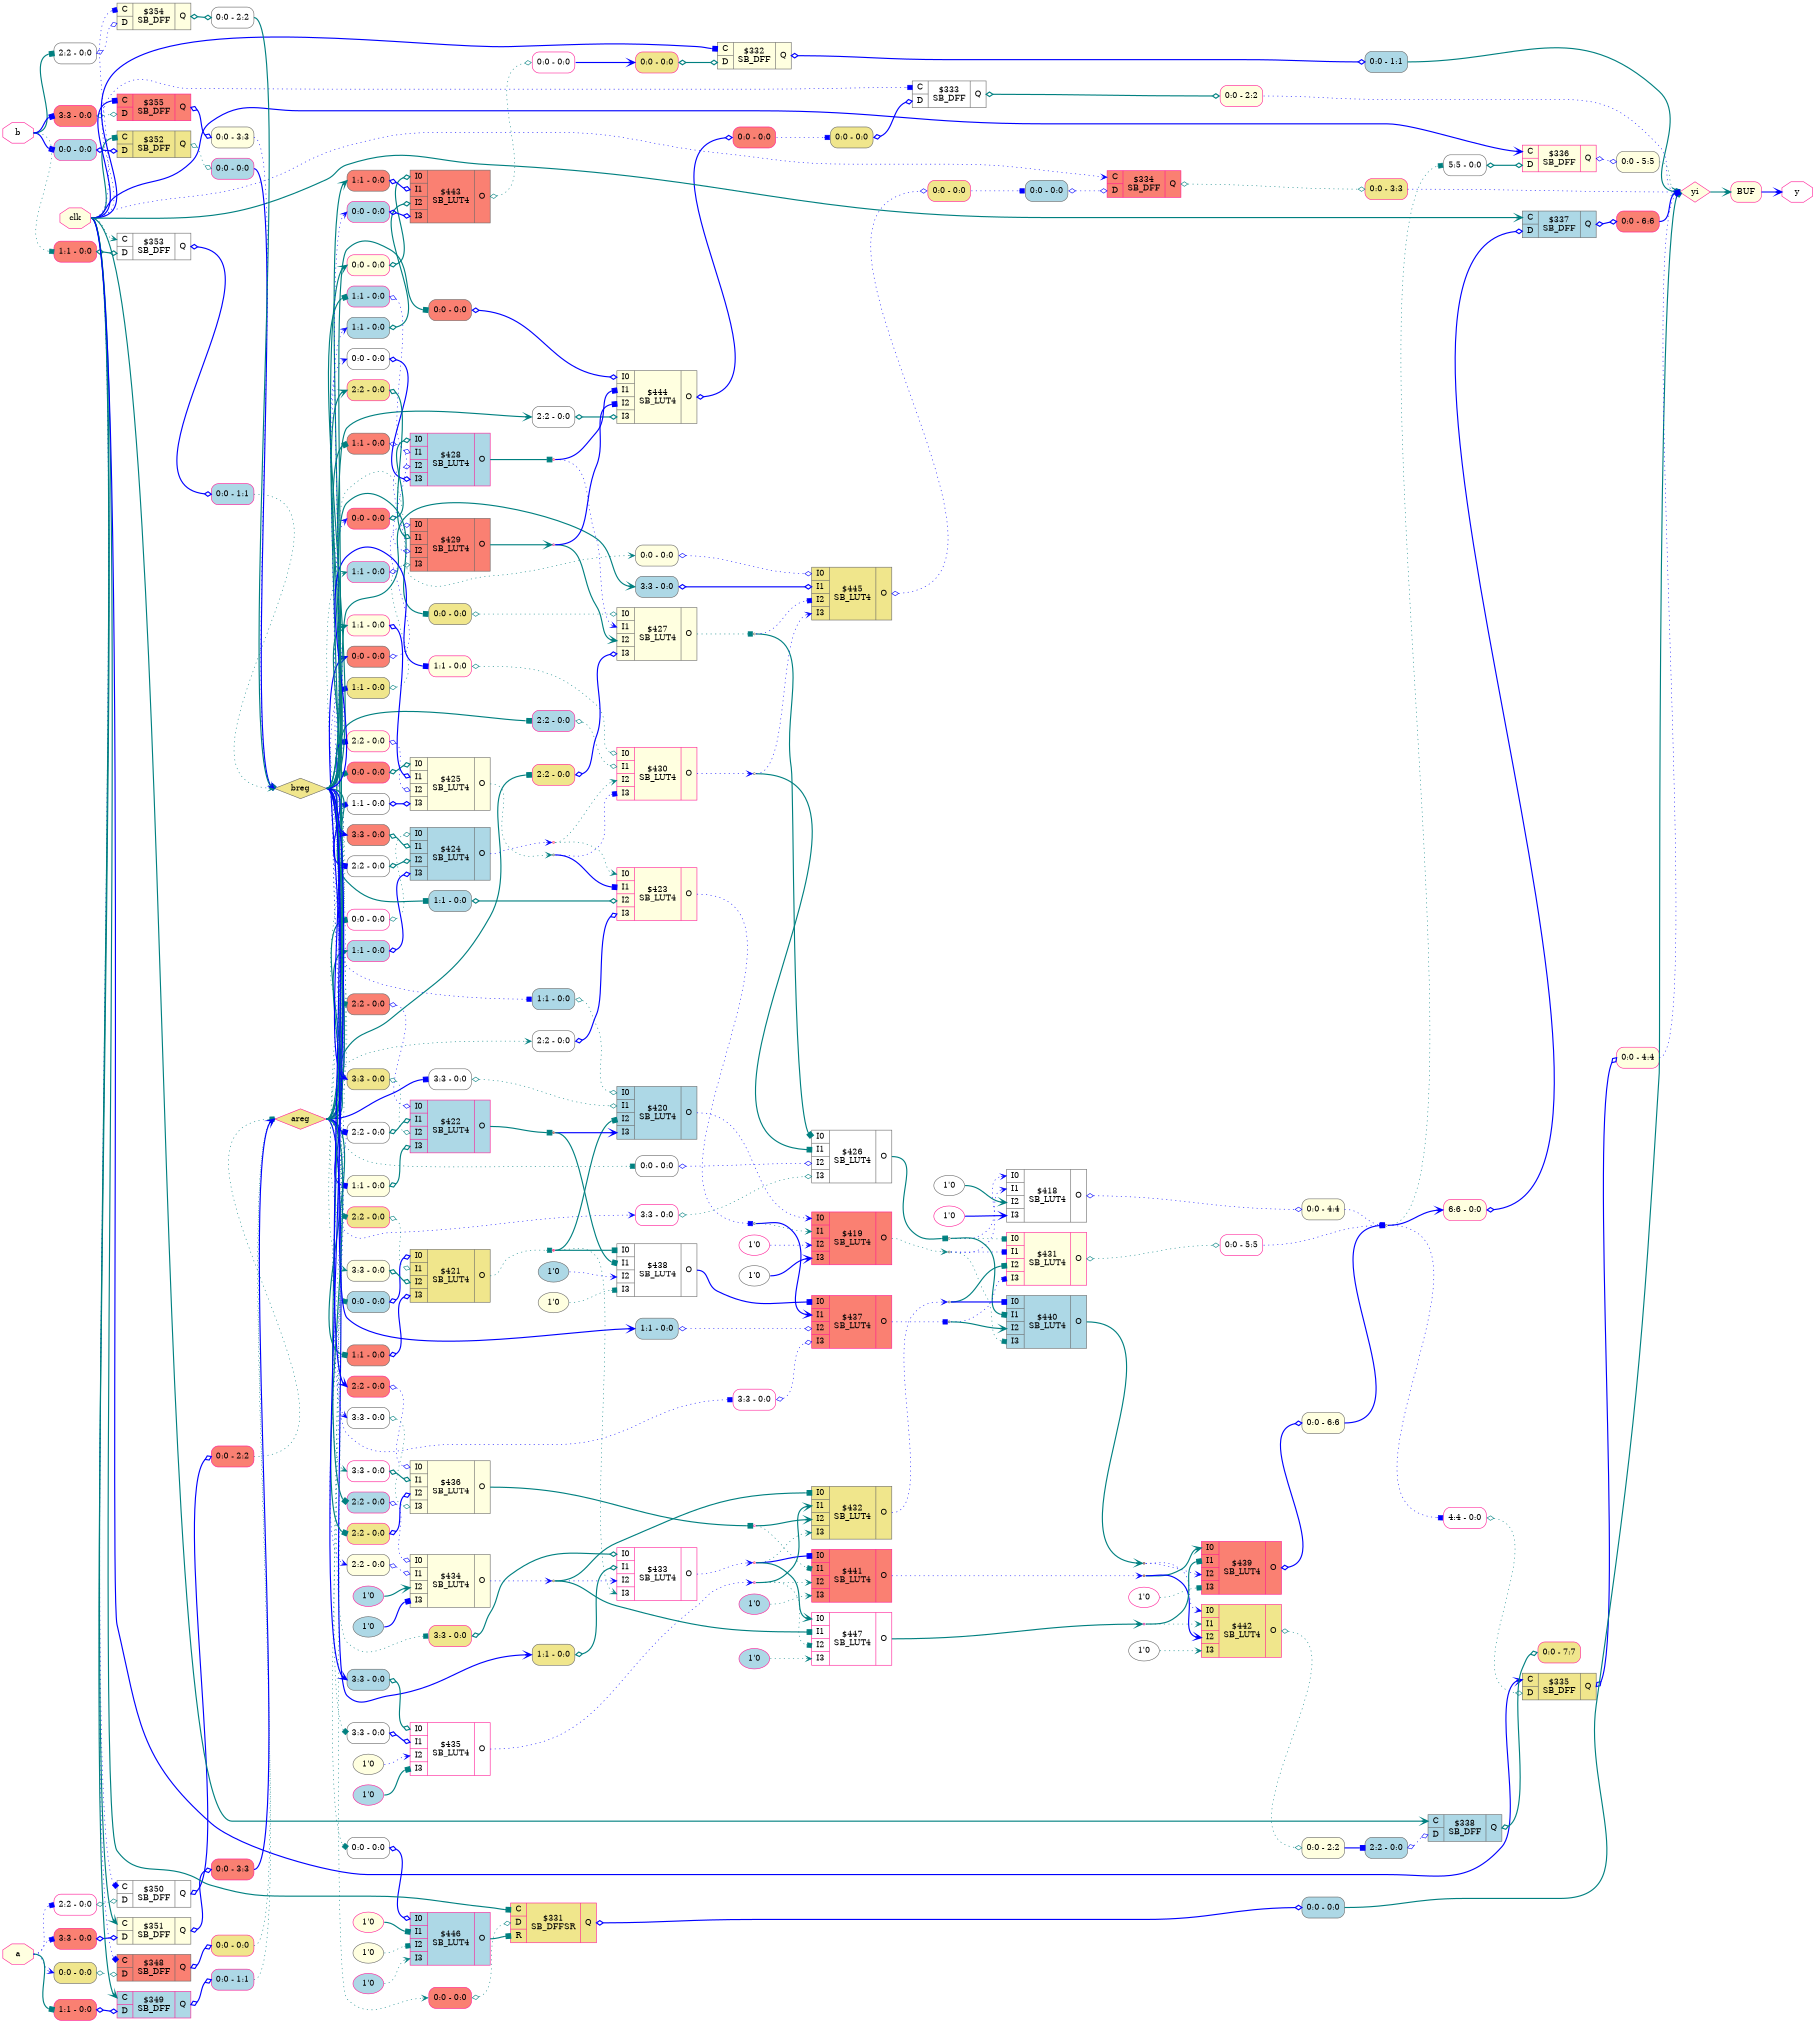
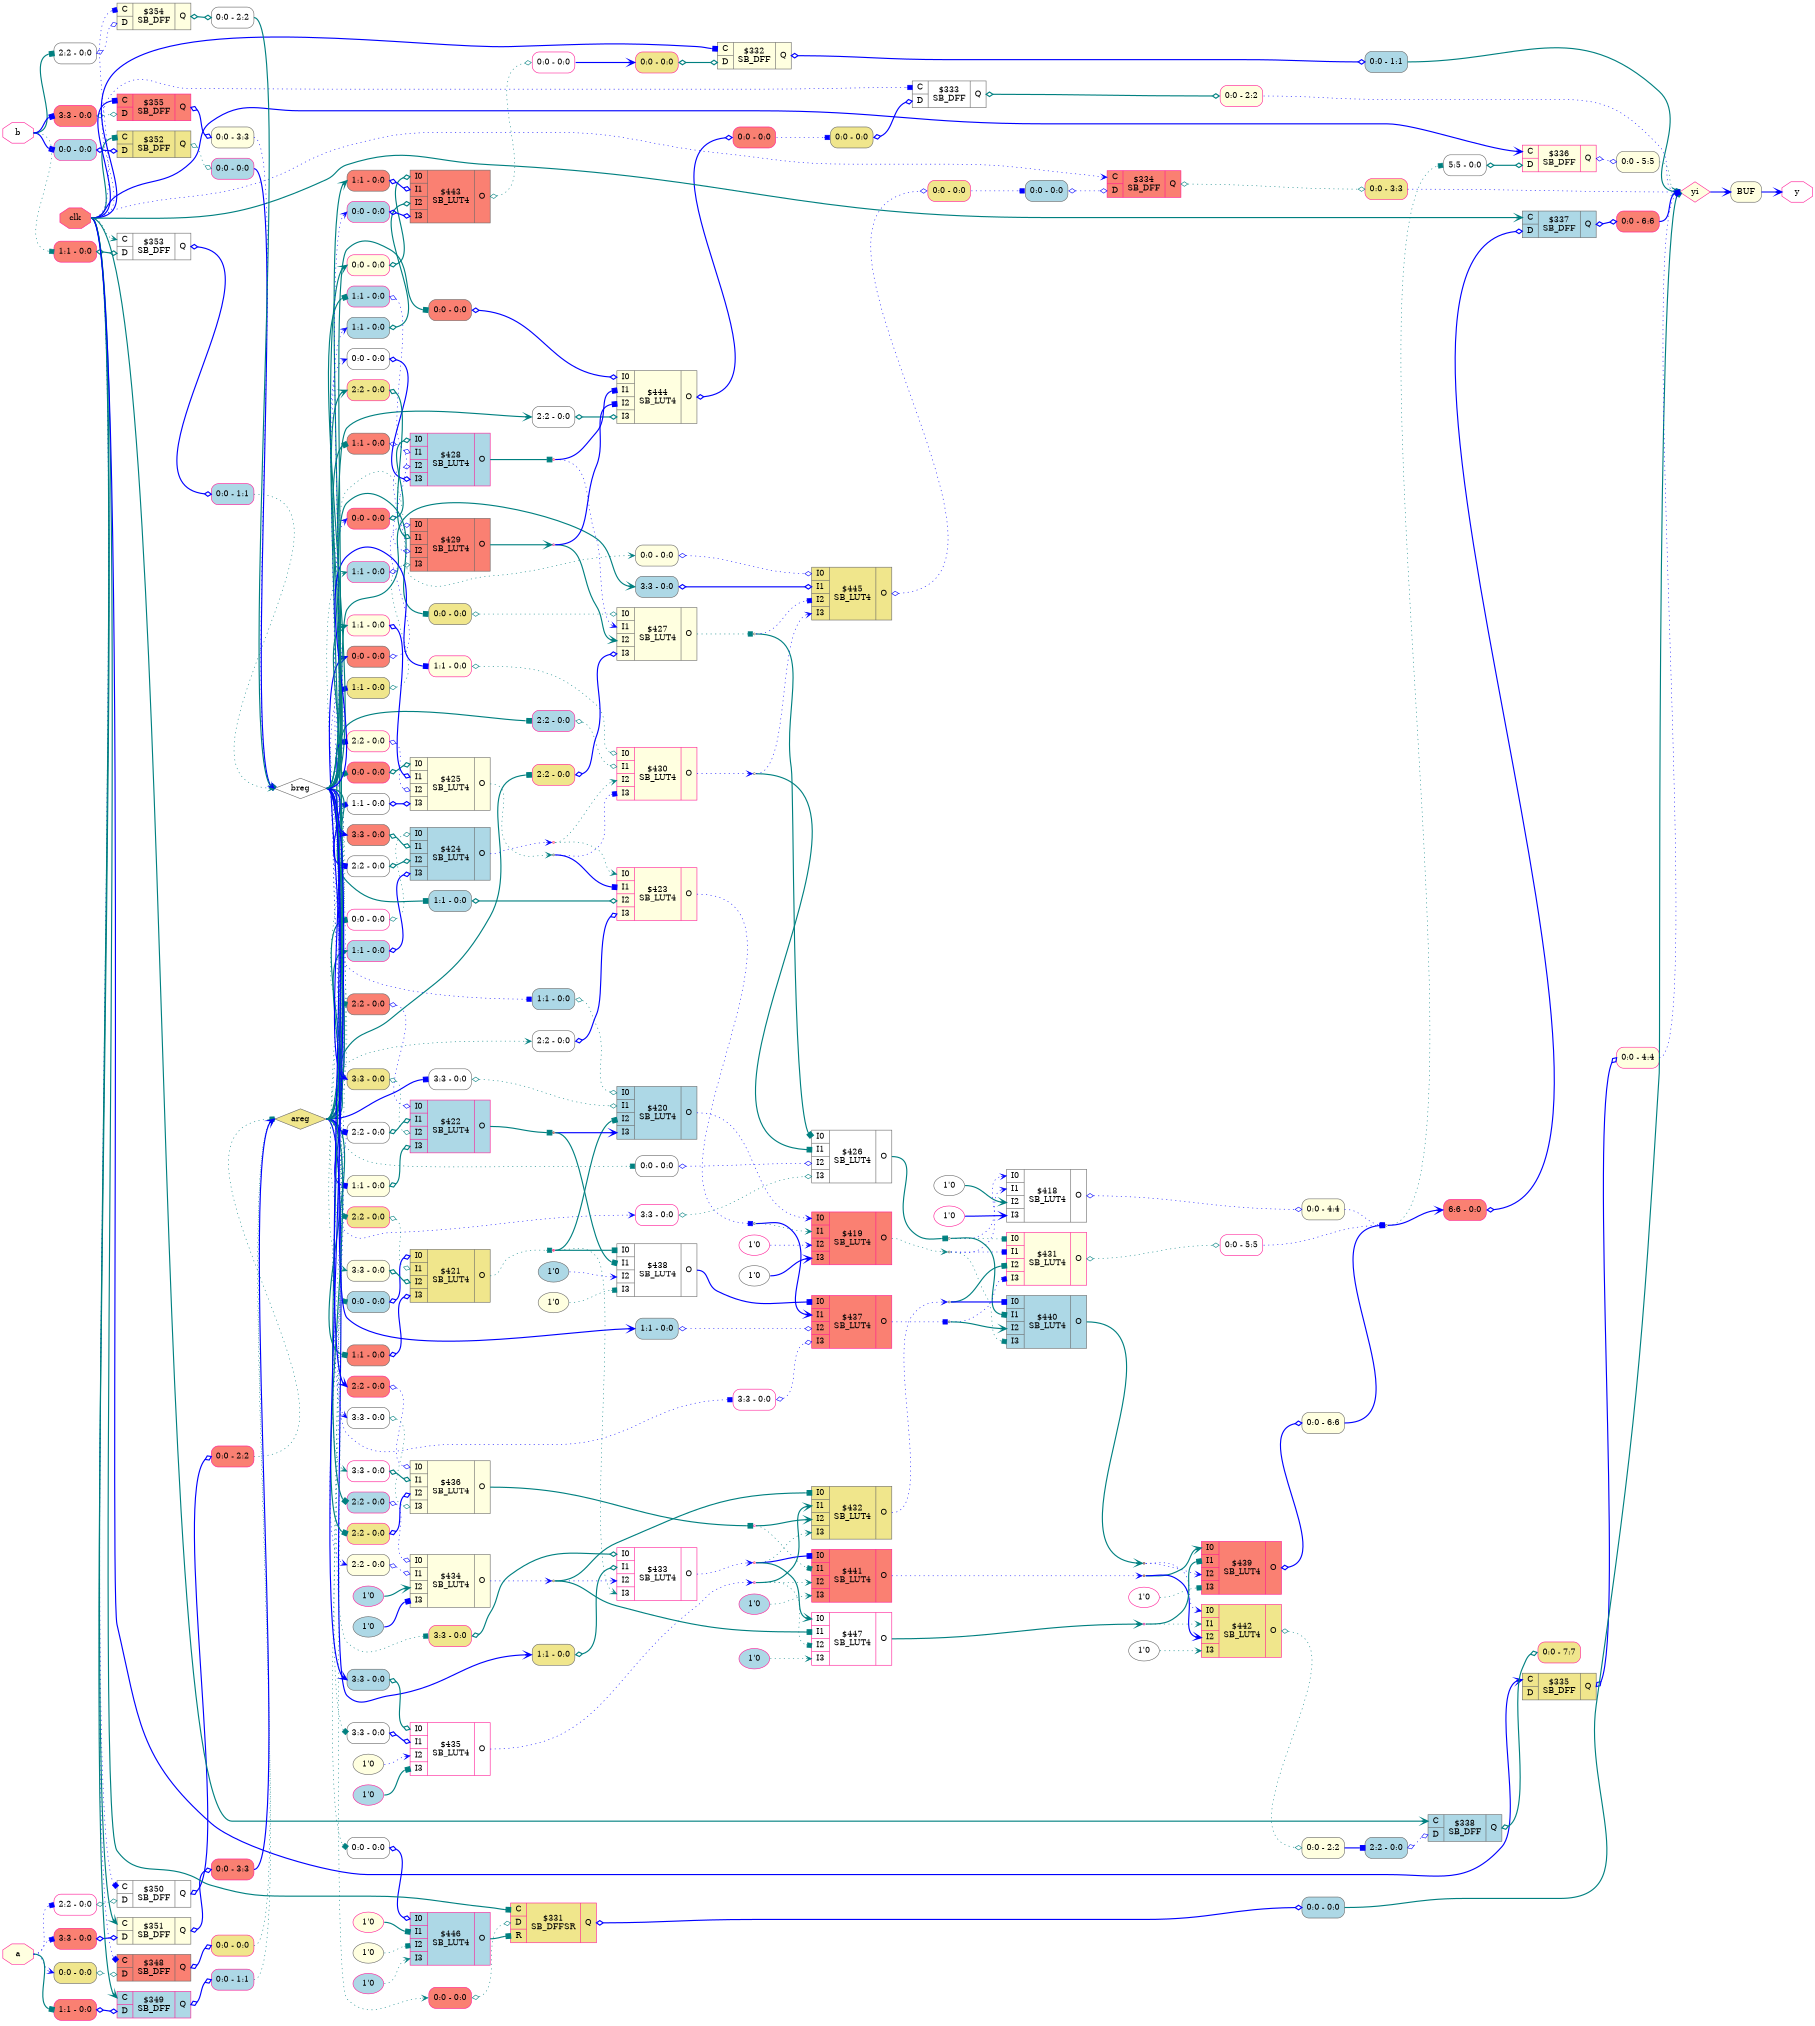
edge "yi" -> "BUF": color teal -> blue
node "BUF": color deeppink -> gray40
node "clk": fillcolor lightyellow -> salmon
node "breg": fillcolor khaki -> white
node "areg": color deeppink -> gray40
node "6:6 - 0:0": fillcolor lightyellow -> salmon
node "4:4 - 0:0": removed
